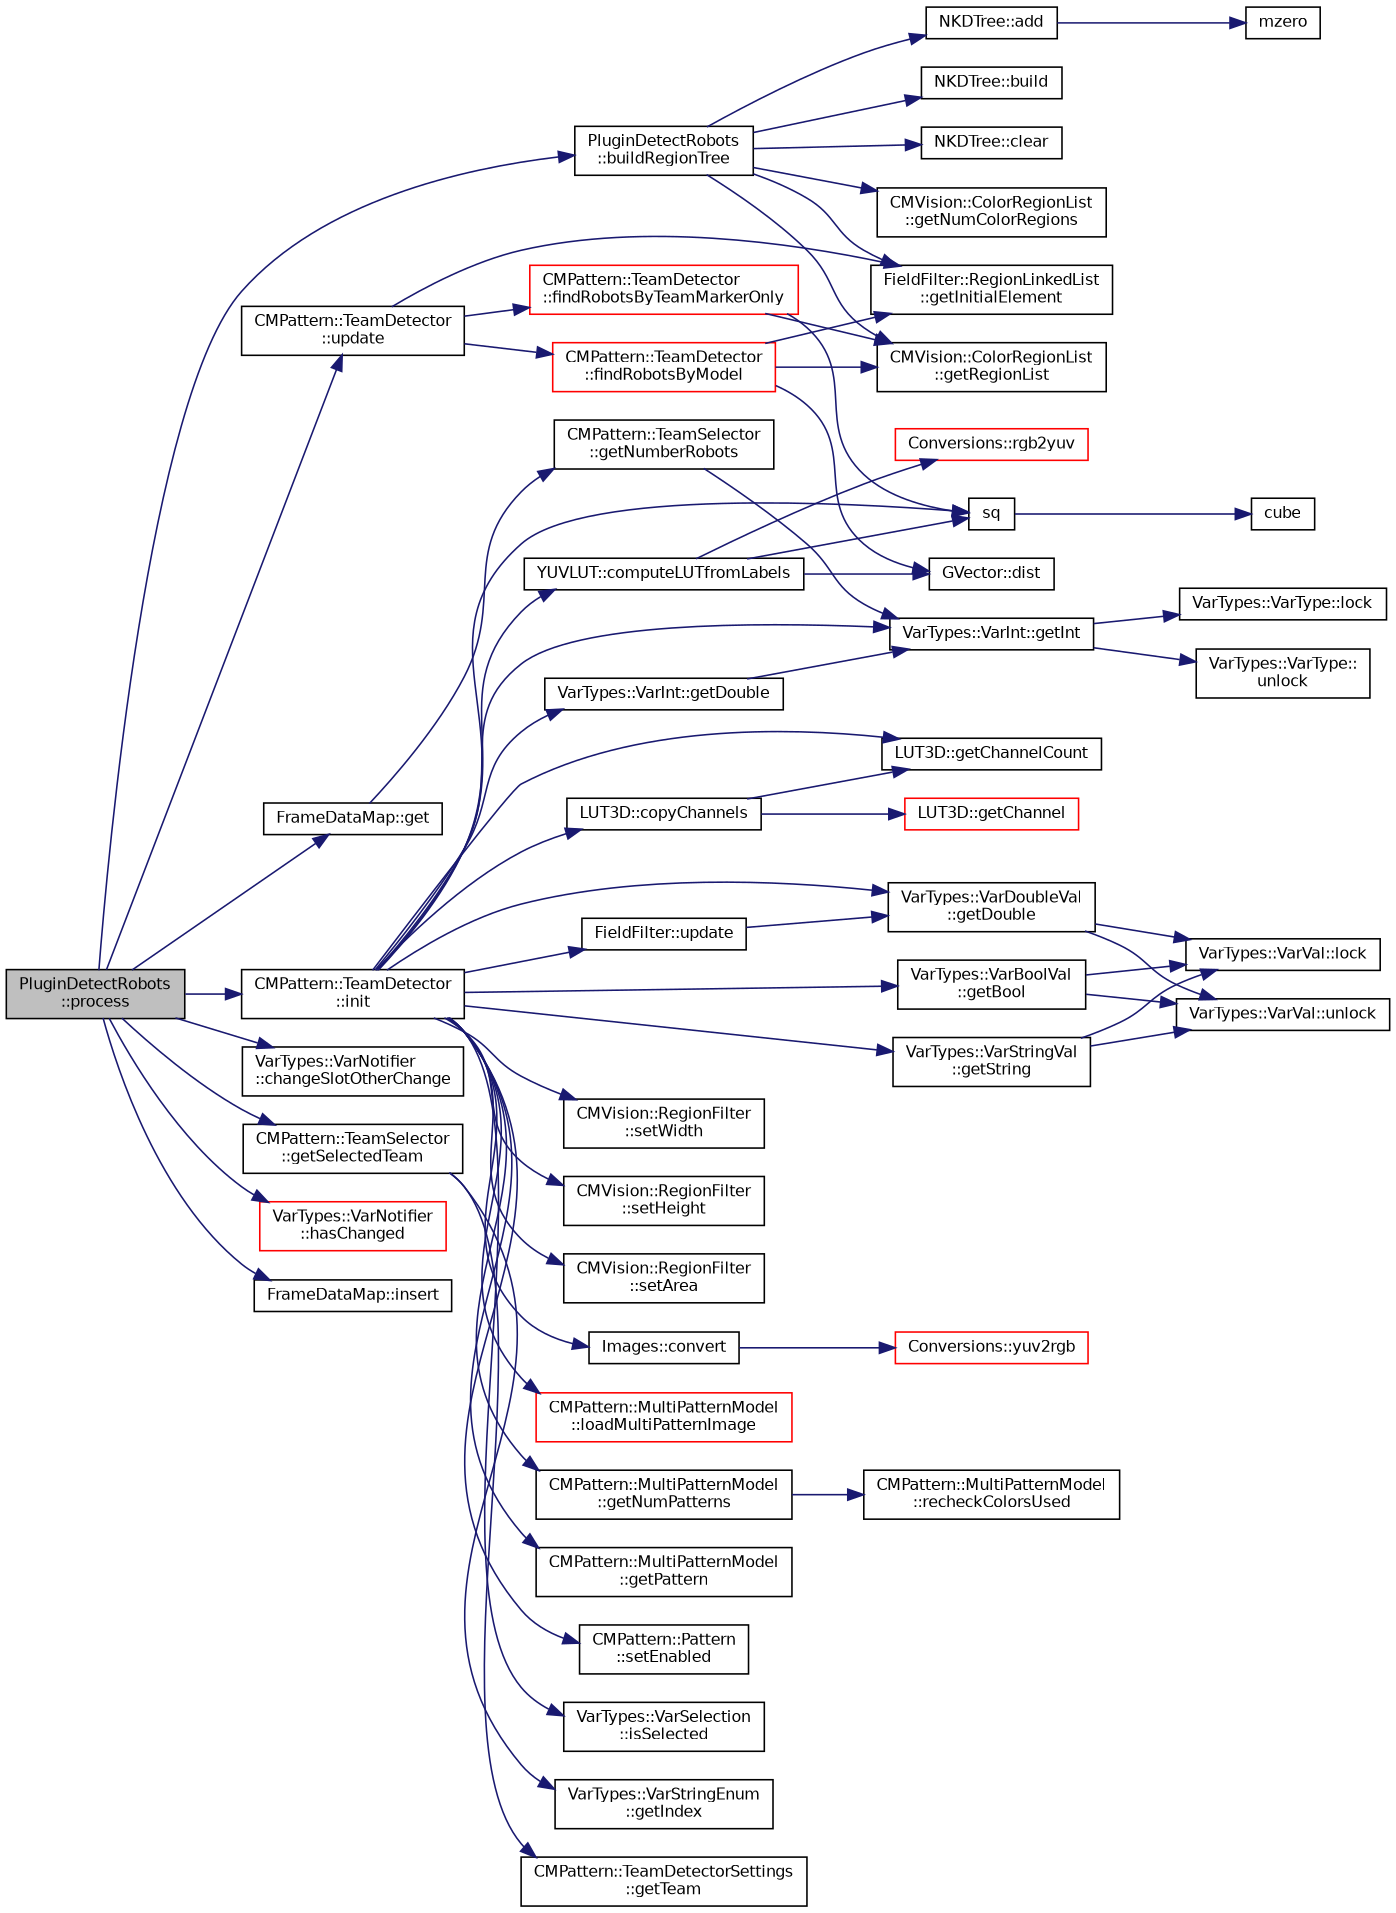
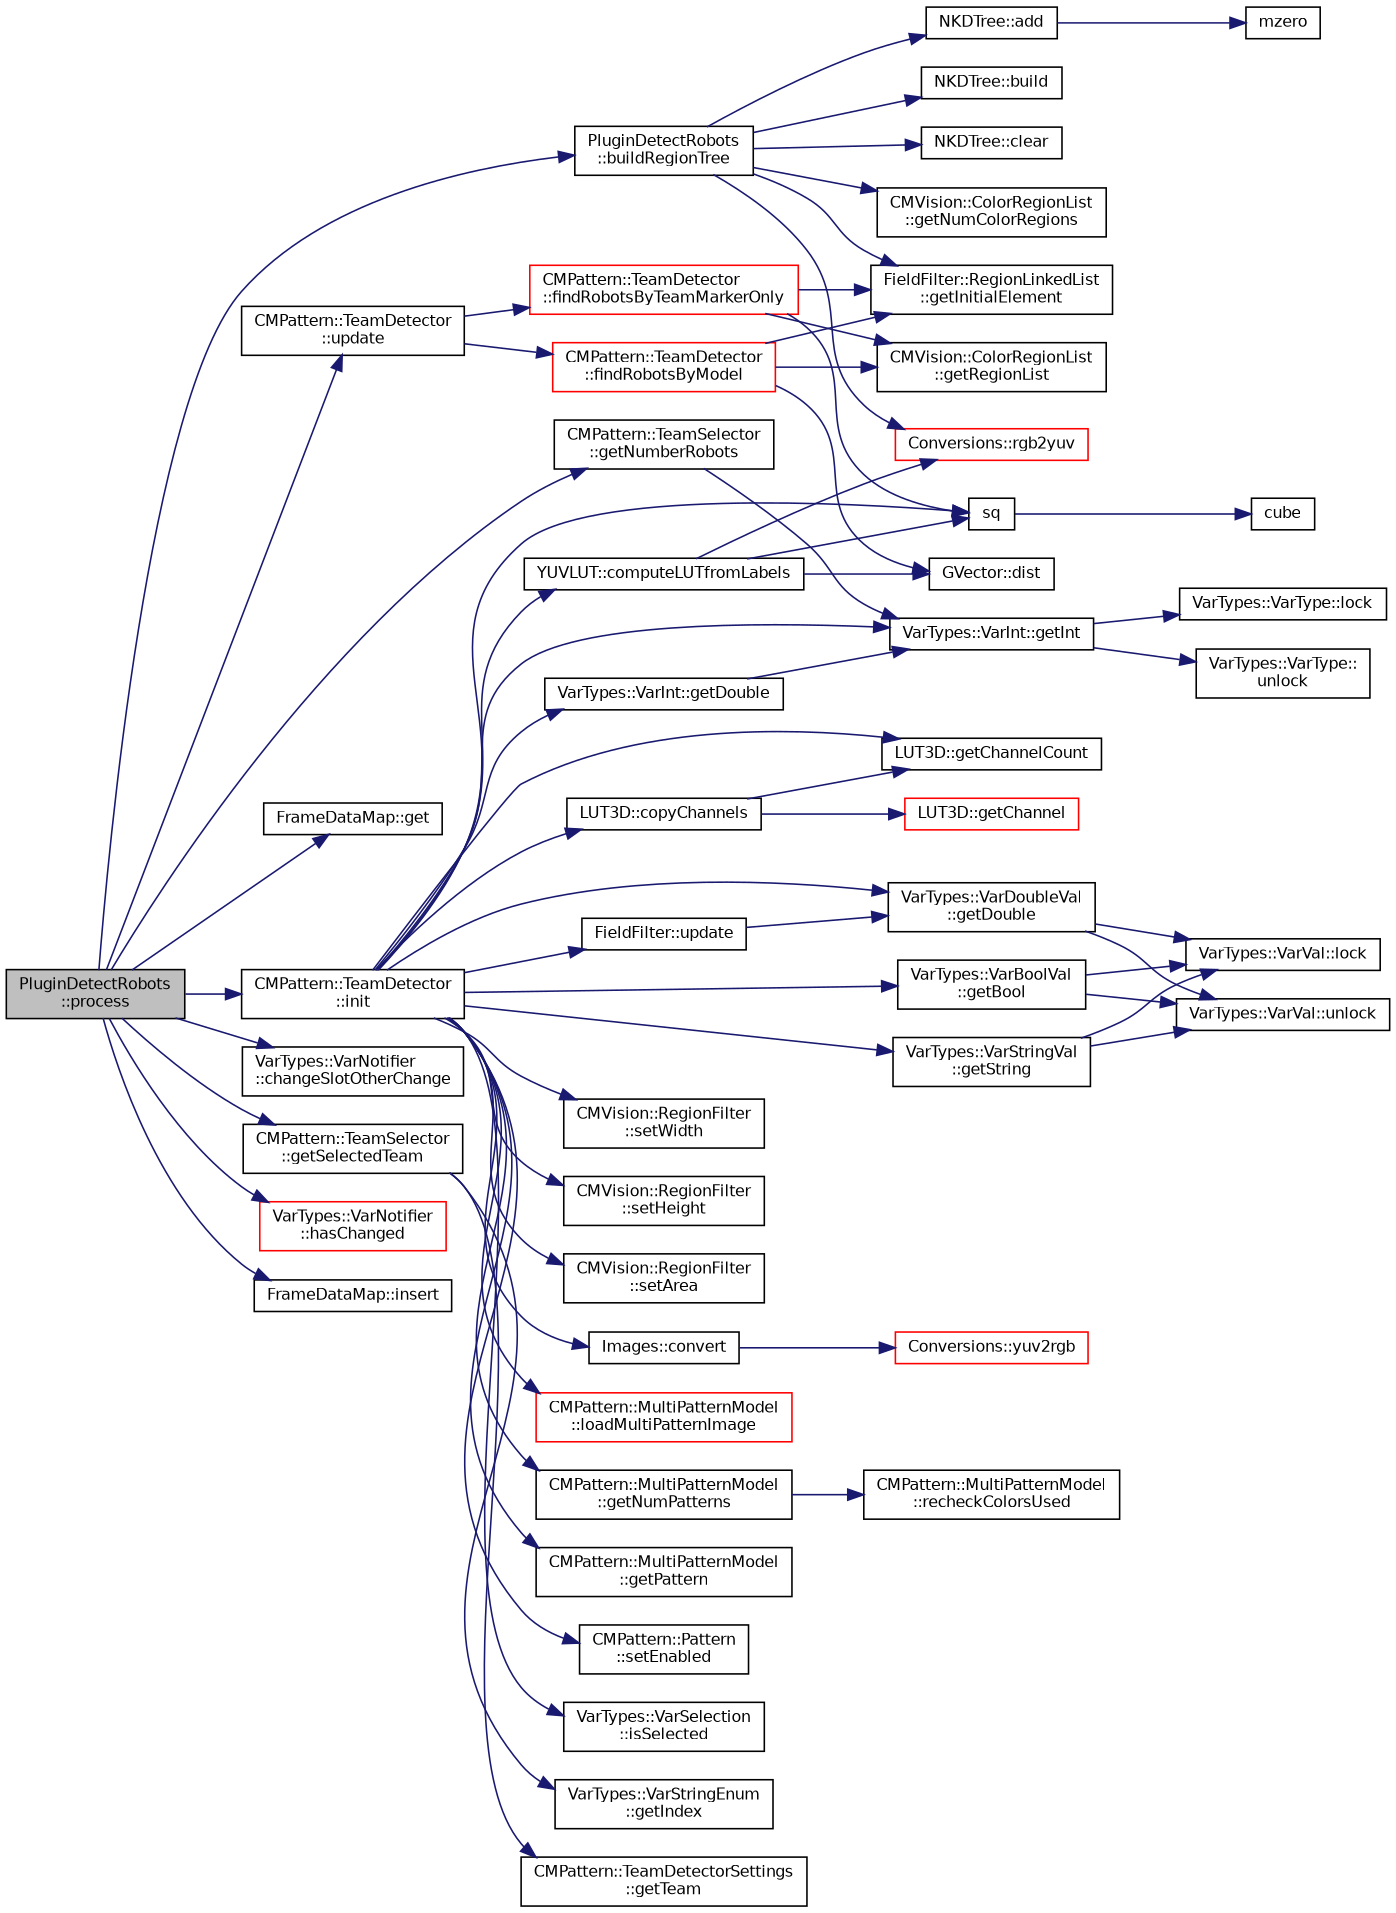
edge "PluginDetectRobots ::buildRegionTree" -> "CMVision::ColorRegionList ::getRegionList": now "PluginDetectRobots ::buildRegionTree" -> "Conversions::rgb2yuv"
edge "CMPattern::TeamDetector ::update" -> "FieldFilter::RegionLinkedList ::getInitialElement": now "CMPattern::TeamDetector ::findRobotsByTeamMarkerOnly" -> "FieldFilter::RegionLinkedList ::getInitialElement"
edge "FrameDataMap::get" -> "CMPattern::TeamSelector ::getNumberRobots": now "PluginDetectRobots ::process" -> "CMPattern::TeamSelector ::getNumberRobots"
